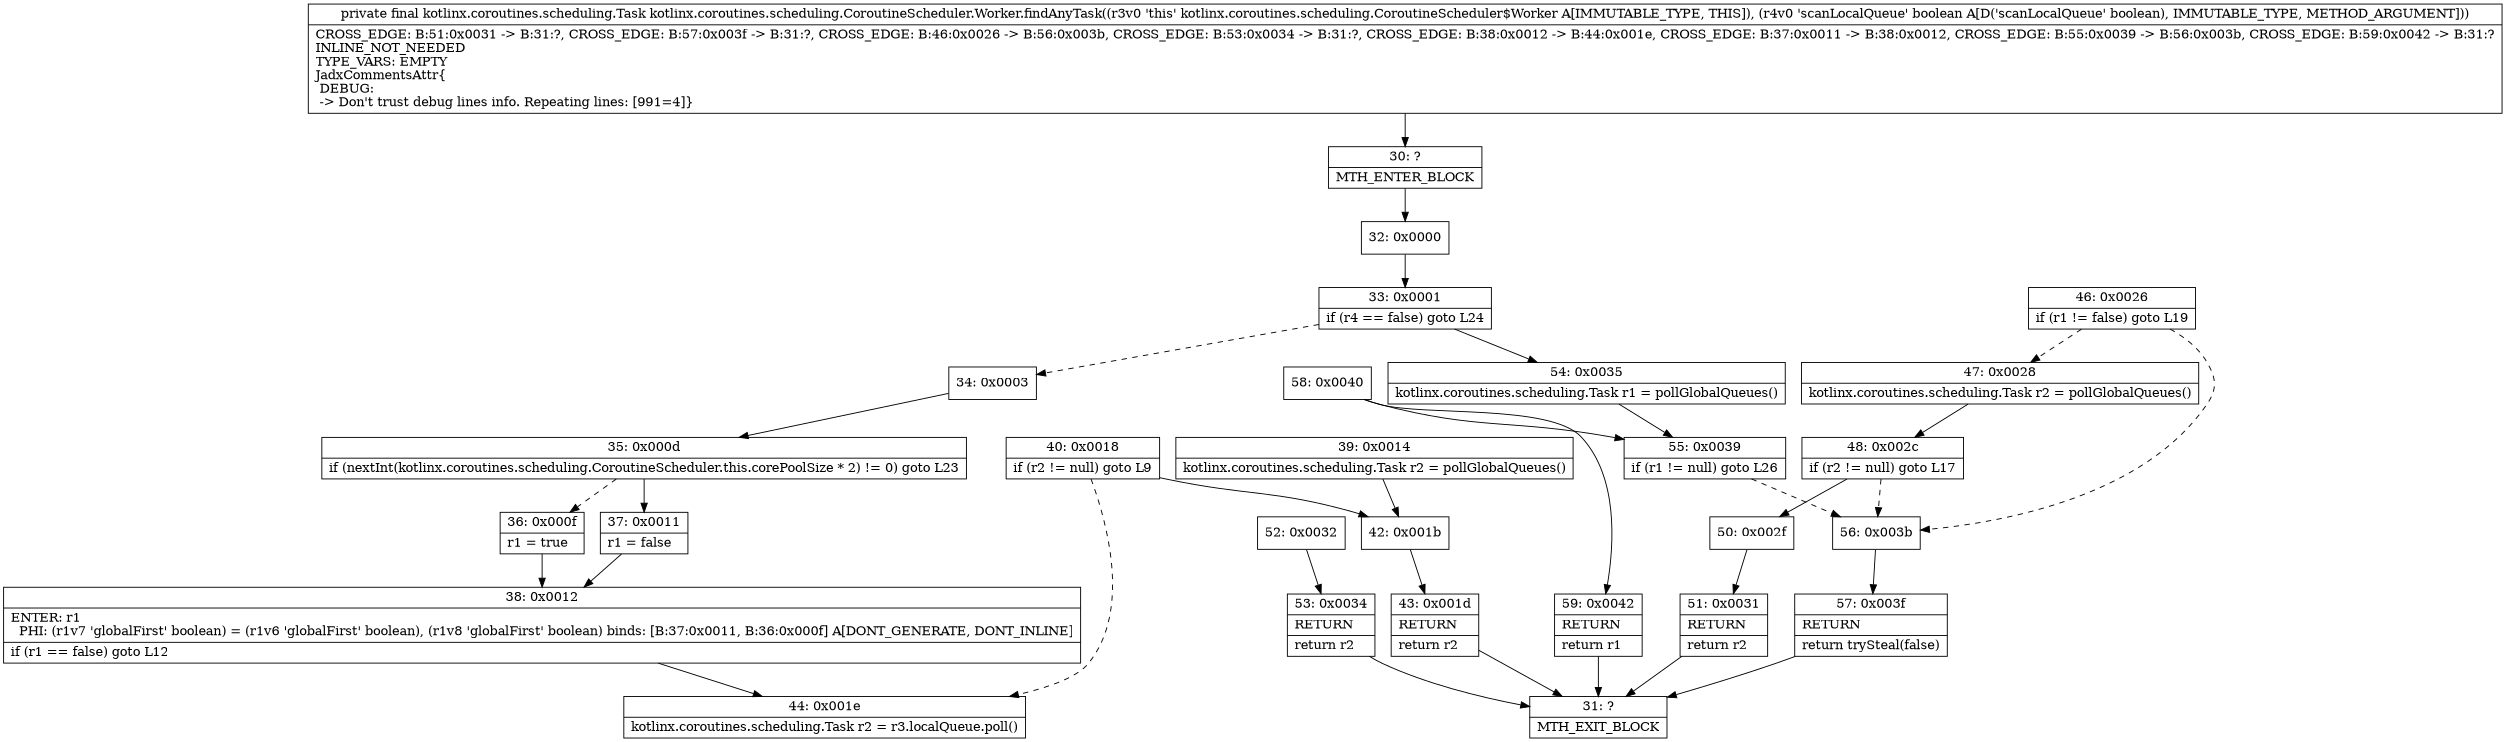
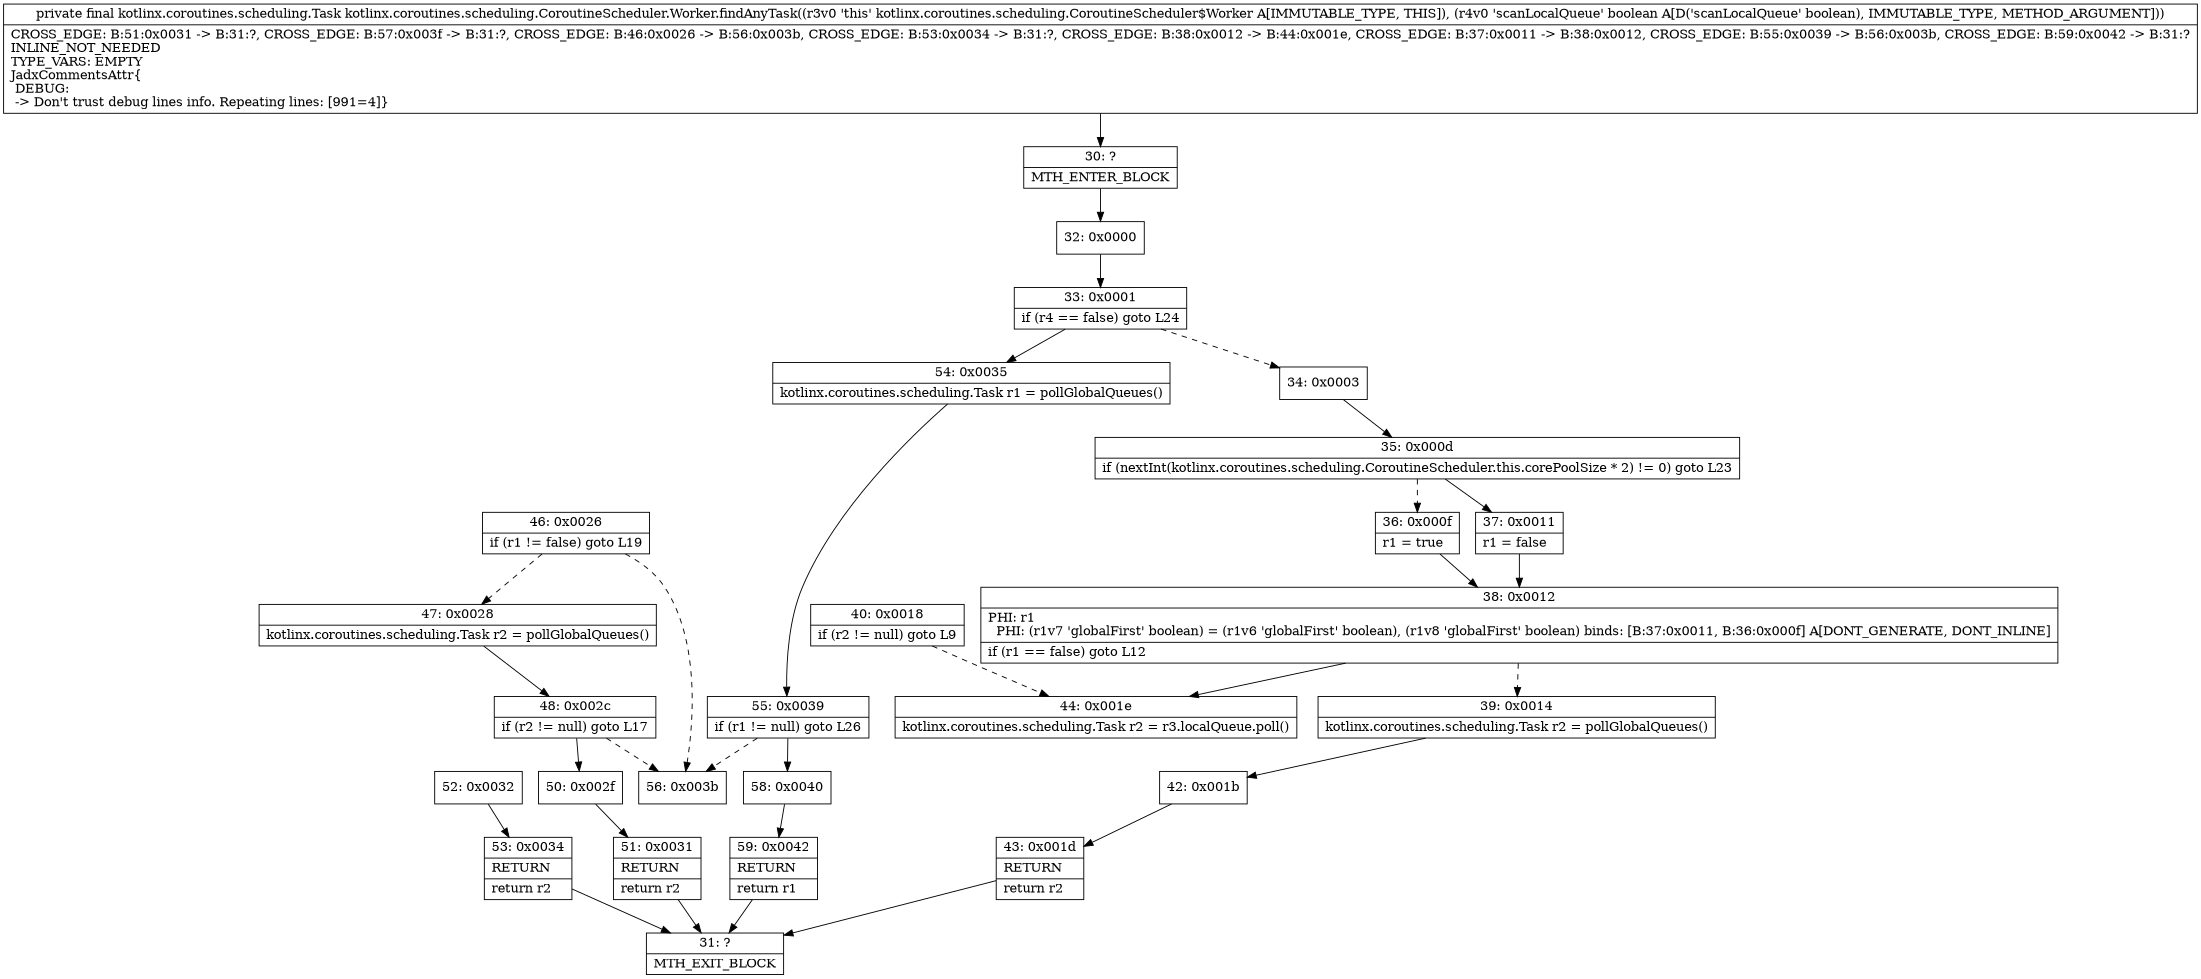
edge "58: 0x0040" -> "55: 0x0039": reversed
edge "40: 0x0018" -> "42: 0x001b": removed
node "38: 0x0012": text "ENTER: r1" -> "PHI: r1"
node "57: 0x003f": removed
edge "38: 0x0012" -> "39: 0x0014": added
